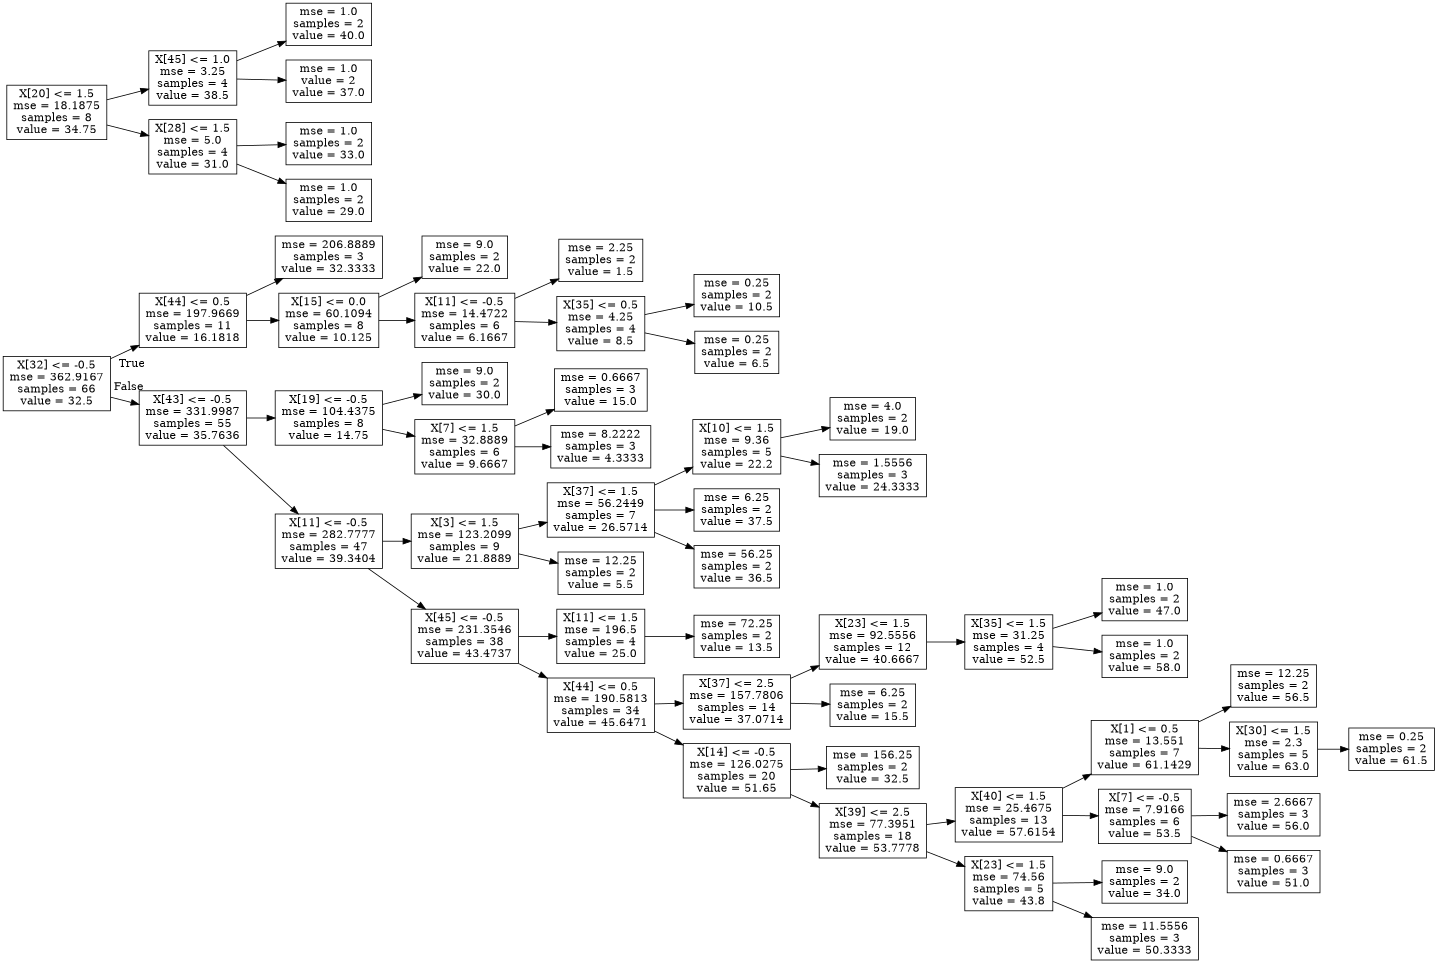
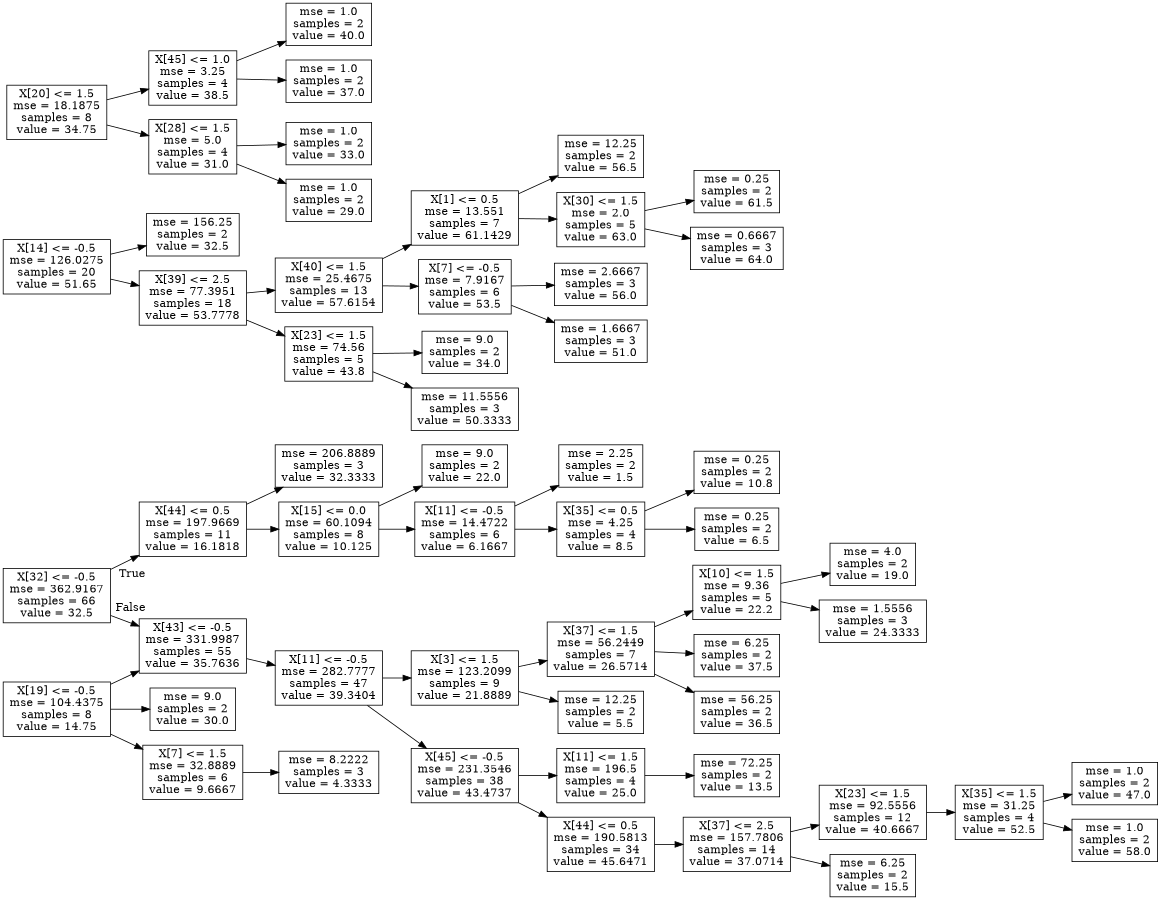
node "mse = 1.0 value = 2 value = 37.0": label "mse = 1.0 value = 2 value = 37.0" -> "mse = 1.0 samples = 2 value = 37.0"
node "mse = 0.6667 samples = 3 value = 64.0": added
node "mse = 0.25 samples = 2 value = 10.5": label "mse = 0.25 samples = 2 value = 10.5" -> "mse = 0.25 samples = 2 value = 10.8"
node "mse = 0.6667 samples = 3 value = 15.0": removed
edge "X[43] <= -0.5 mse = 331.9987 samples = 55 value = 35.7636" -> "X[19] <= -0.5 mse = 104.4375 samples = 8 value = 14.75": reversed
edge "X[44] <= 0.5 mse = 190.5813 samples = 34 value = 45.6471" -> "X[14] <= -0.5 mse = 126.0275 samples = 20 value = 51.65": removed
node "X[30] <= 1.5 mse = 2.3 samples = 5 value = 63.0": label "X[30] <= 1.5 mse = 2.3 samples = 5 value = 63.0" -> "X[30] <= 1.5 mse = 2.0 samples = 5 value = 63.0"
node "X[7] <= -0.5 mse = 7.9166 samples = 6 value = 53.5": label "X[7] <= -0.5 mse = 7.9166 samples = 6 value = 53.5" -> "X[7] <= -0.5 mse = 7.9167 samples = 6 value = 53.5"
node "mse = 0.6667 samples = 3 value = 51.0": label "mse = 0.6667 samples = 3 value = 51.0" -> "mse = 1.6667 samples = 3 value = 51.0"
